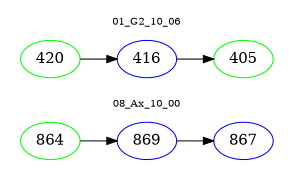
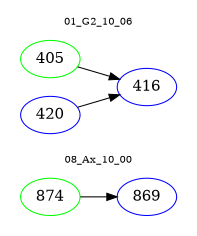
node "420": color green -> blue
edge "416" -> "405": reversed
node "864": label "864" -> "874"
node "867": removed
